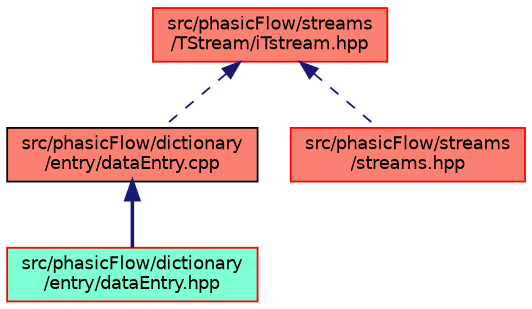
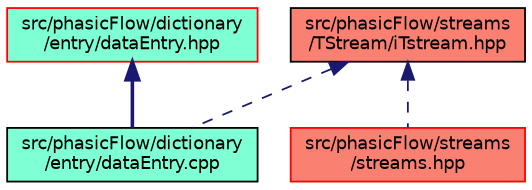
node "src/phasicFlow/streams /TStream/iTstream.hpp": color red -> black
node "src/phasicFlow/dictionary /entry/dataEntry.cpp": fillcolor salmon -> aquamarine
edge "src/phasicFlow/dictionary /entry/dataEntry.hpp" -> "src/phasicFlow/dictionary /entry/dataEntry.cpp": reversed
